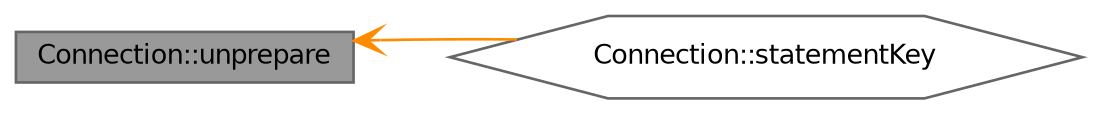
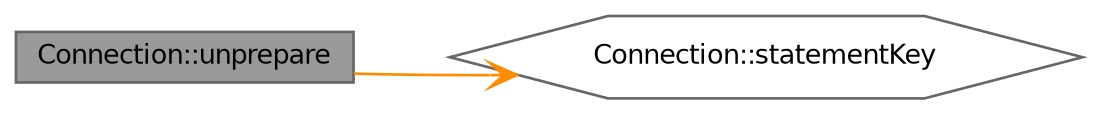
edge "Connection::statementKey" -> "Connection::unprepare": reversed
